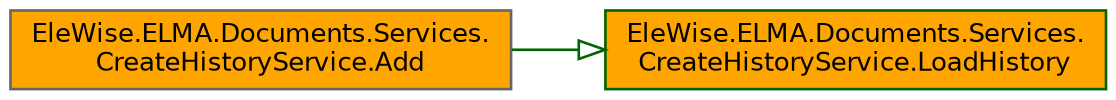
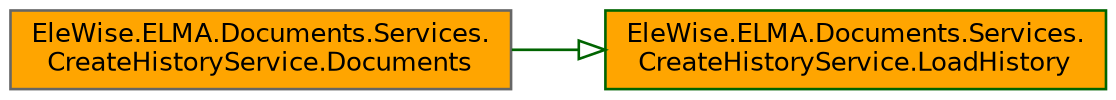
node "EleWise.ELMA.Documents.Services. CreateHistoryService.Add": label "EleWise.ELMA.Documents.Services. CreateHistoryService.Add" -> "EleWise.ELMA.Documents.Services. CreateHistoryService.Documents"
